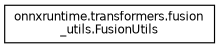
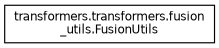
node "onnxruntime.transformers.fusion _utils.FusionUtils": label "onnxruntime.transformers.fusion _utils.FusionUtils" -> "transformers.transformers.fusion _utils.FusionUtils"
